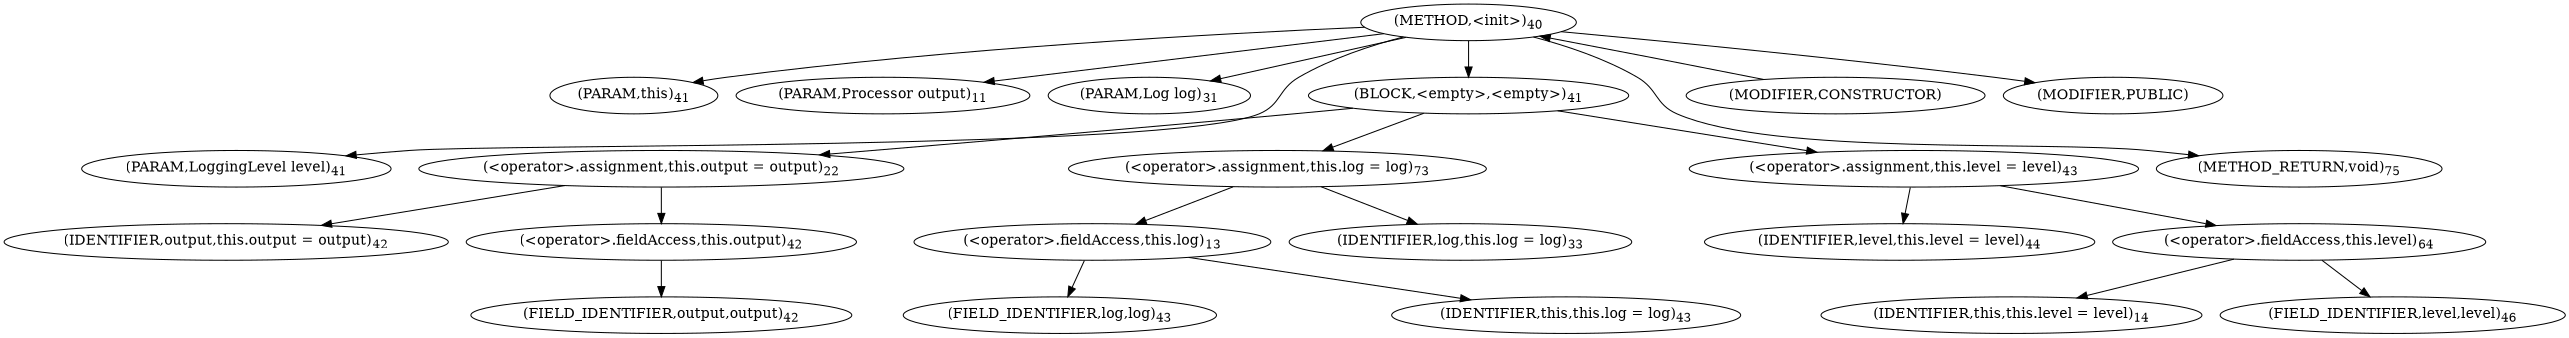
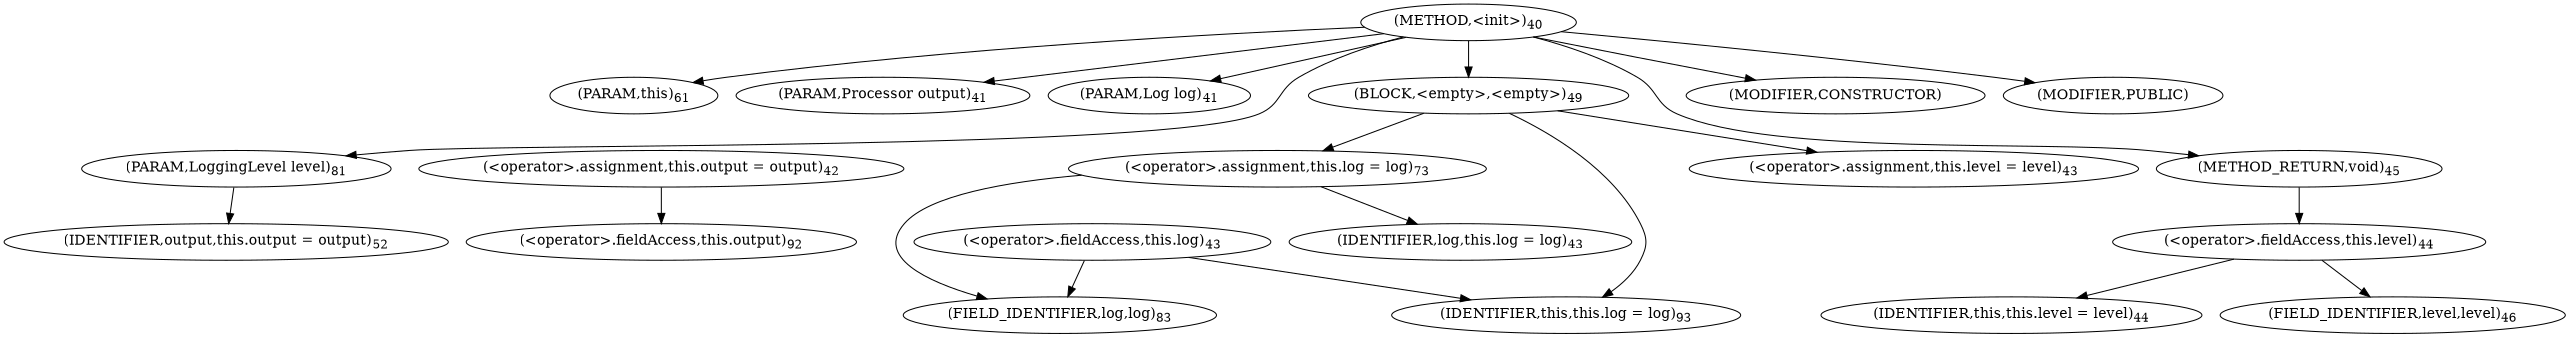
edge "(MODIFIER,CONSTRUCTOR)" -> "(METHOD,<init>)": reversed
node "(PARAM,this)": text "41" -> "61"
node "(PARAM,Processor output)": text "11" -> "41"
node "(PARAM,Log log)": text "31" -> "41"
node "(BLOCK,<empty>,<empty>)": text "41" -> "49"
edge "(BLOCK,<empty>,<empty>)" -> "(<operator>.assignment,this.output = output)": now "(BLOCK,<empty>,<empty>)" -> "(IDENTIFIER,this,this.log = log)"
node "(PARAM,LoggingLevel level)": text "41" -> "81"
node "(<operator>.assignment,this.output = output)": text "22" -> "42"
node "(METHOD_RETURN,void)": text "75" -> "45"
edge "(<operator>.assignment,this.log = log)" -> "(<operator>.fieldAccess,this.log)": now "(<operator>.assignment,this.log = log)" -> "(FIELD_IDENTIFIER,log,log)"
edge "(<operator>.assignment,this.output = output)" -> "(IDENTIFIER,output,this.output = output)": now "(PARAM,LoggingLevel level)" -> "(IDENTIFIER,output,this.output = output)"
edge "(<operator>.assignment,this.level = level)" -> "(<operator>.fieldAccess,this.level)": now "(METHOD_RETURN,void)" -> "(<operator>.fieldAccess,this.level)"
node "(IDENTIFIER,output,this.output = output)": text "42" -> "52"
node "(<operator>.fieldAccess,this.output)": text "42" -> "92"
node "(<operator>.fieldAccess,this.log)": text "13" -> "43"
node "(IDENTIFIER,log,this.log = log)": text "33" -> "43"
node "(<operator>.fieldAccess,this.level)": text "64" -> "44"
node "(IDENTIFIER,level,this.level = level)": removed
node "(FIELD_IDENTIFIER,log,log)": text "43" -> "83"
node "(IDENTIFIER,this,this.log = log)": text "43" -> "93"
node "(IDENTIFIER,this,this.level = level)": text "14" -> "44"
node "(FIELD_IDENTIFIER,output,output)": removed
